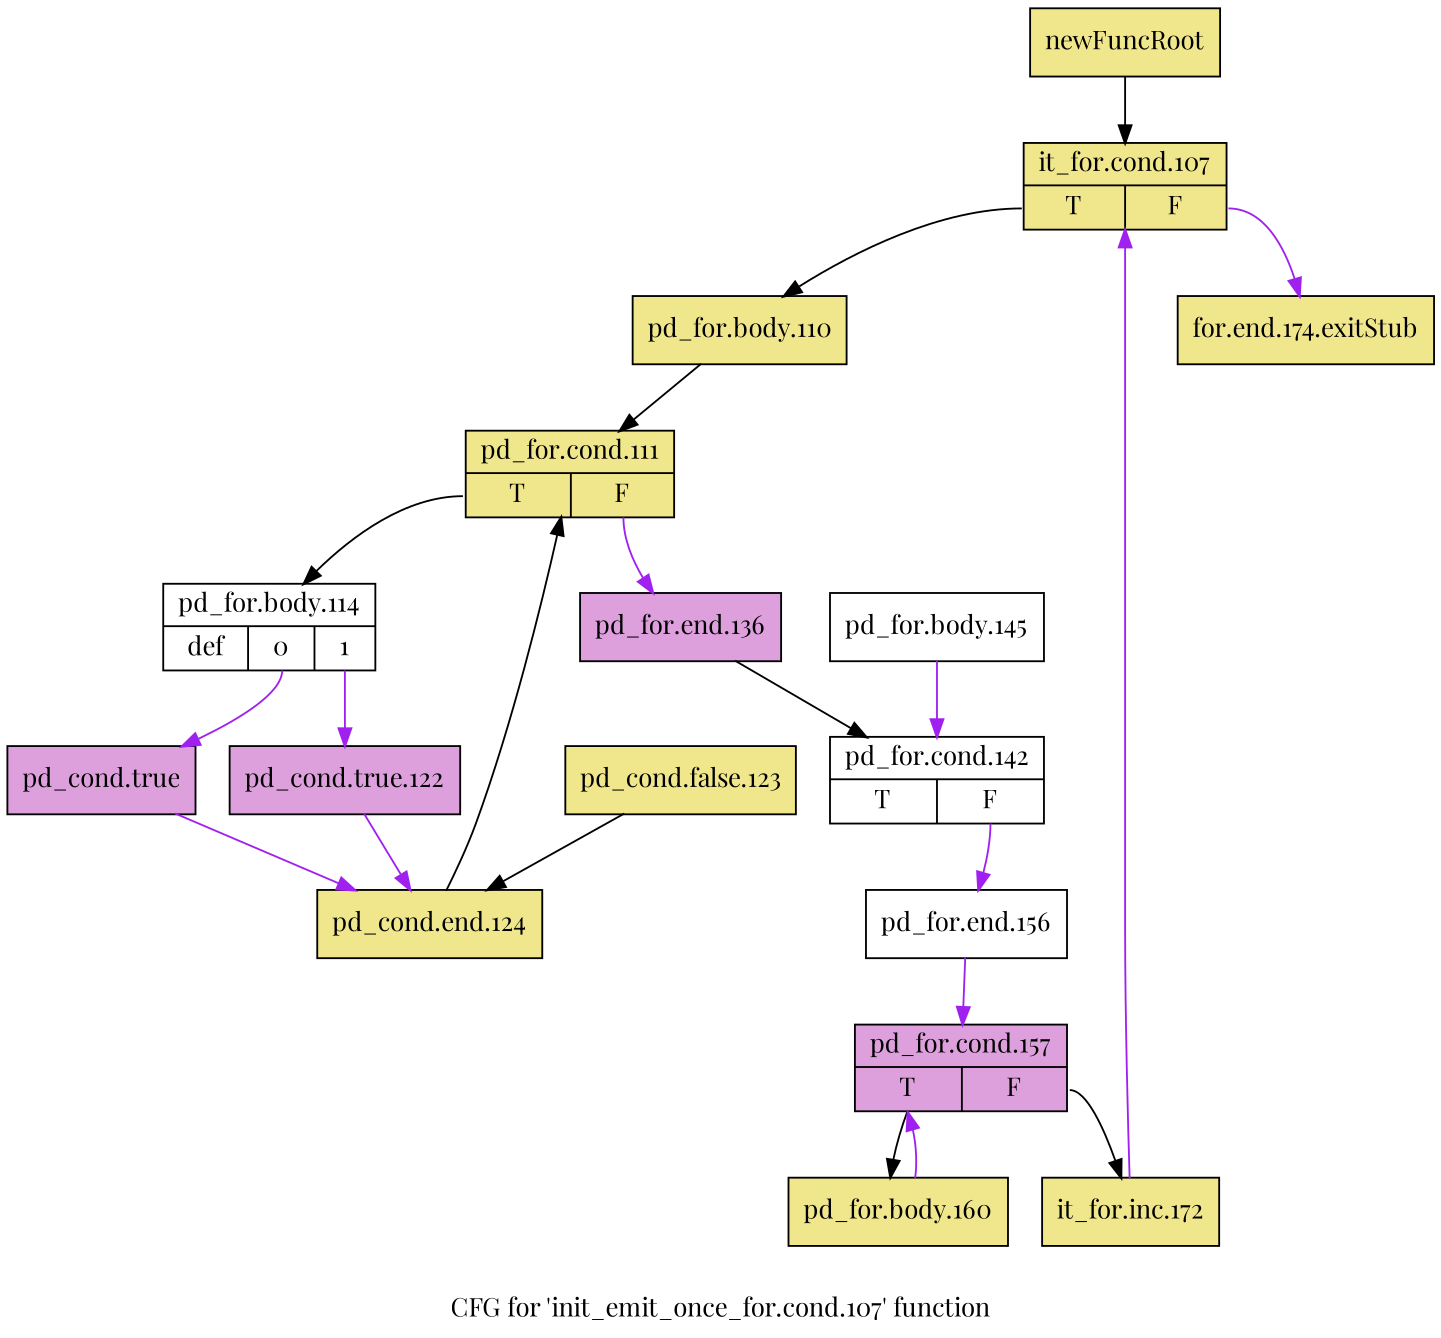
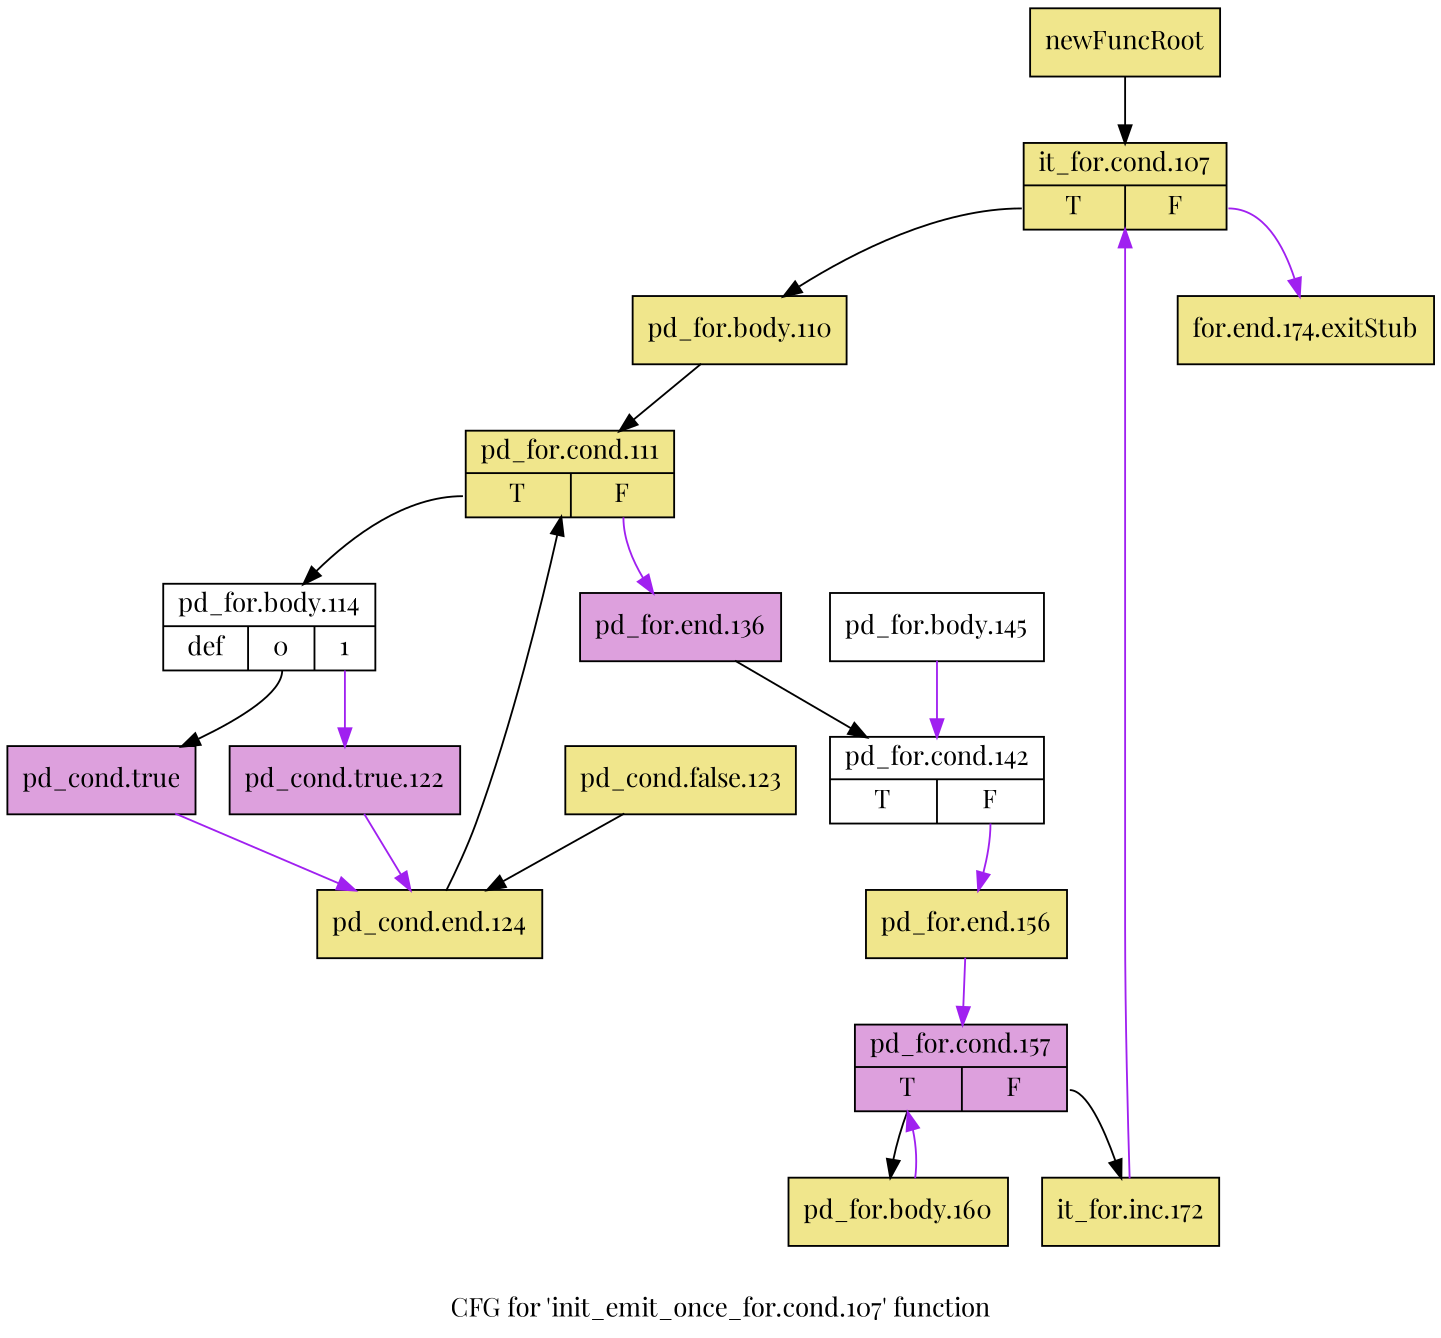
edge "pd_for.body.114" -> "pd_cond.true": color purple -> black
node "pd_for.end.156": fillcolor white -> khaki
